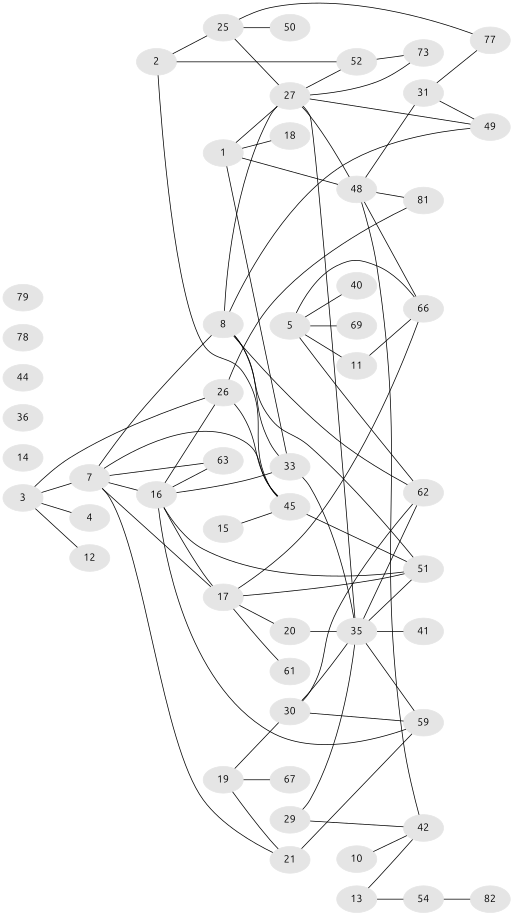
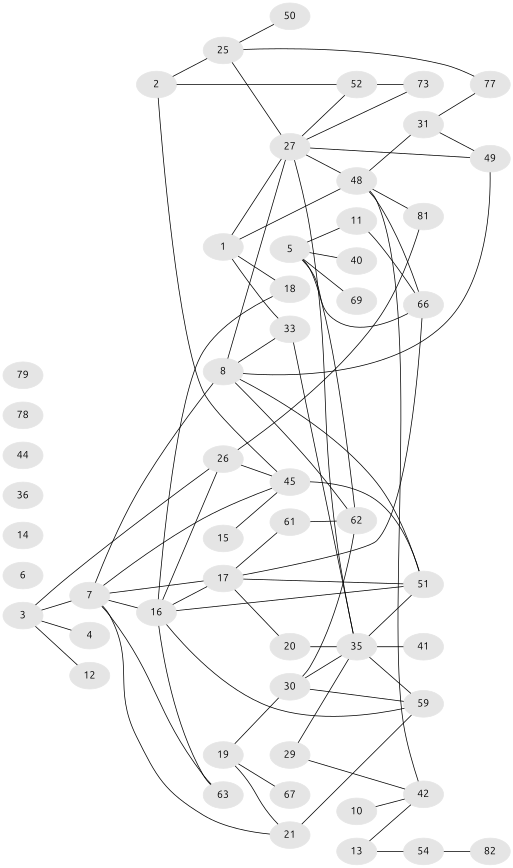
edge "33" -- "16": now "18" -- "16"
edge "62" -- "35": now "62" -- "61"
node "6": added
